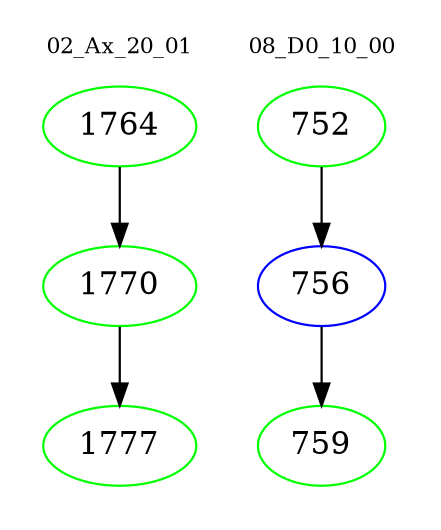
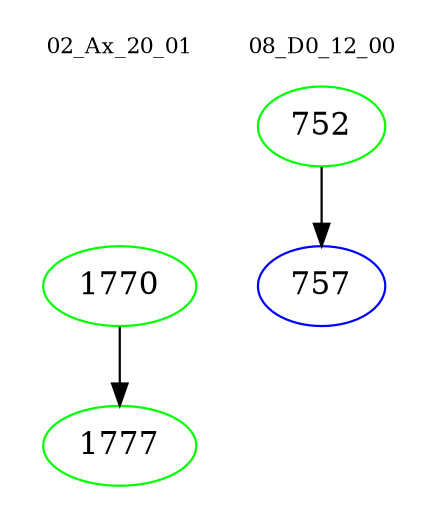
cluster "08_D0_10_00": label "08_D0_10_00" -> "08_D0_12_00"
node "1764": removed
node "756": label "756" -> "757"
node "759": removed
